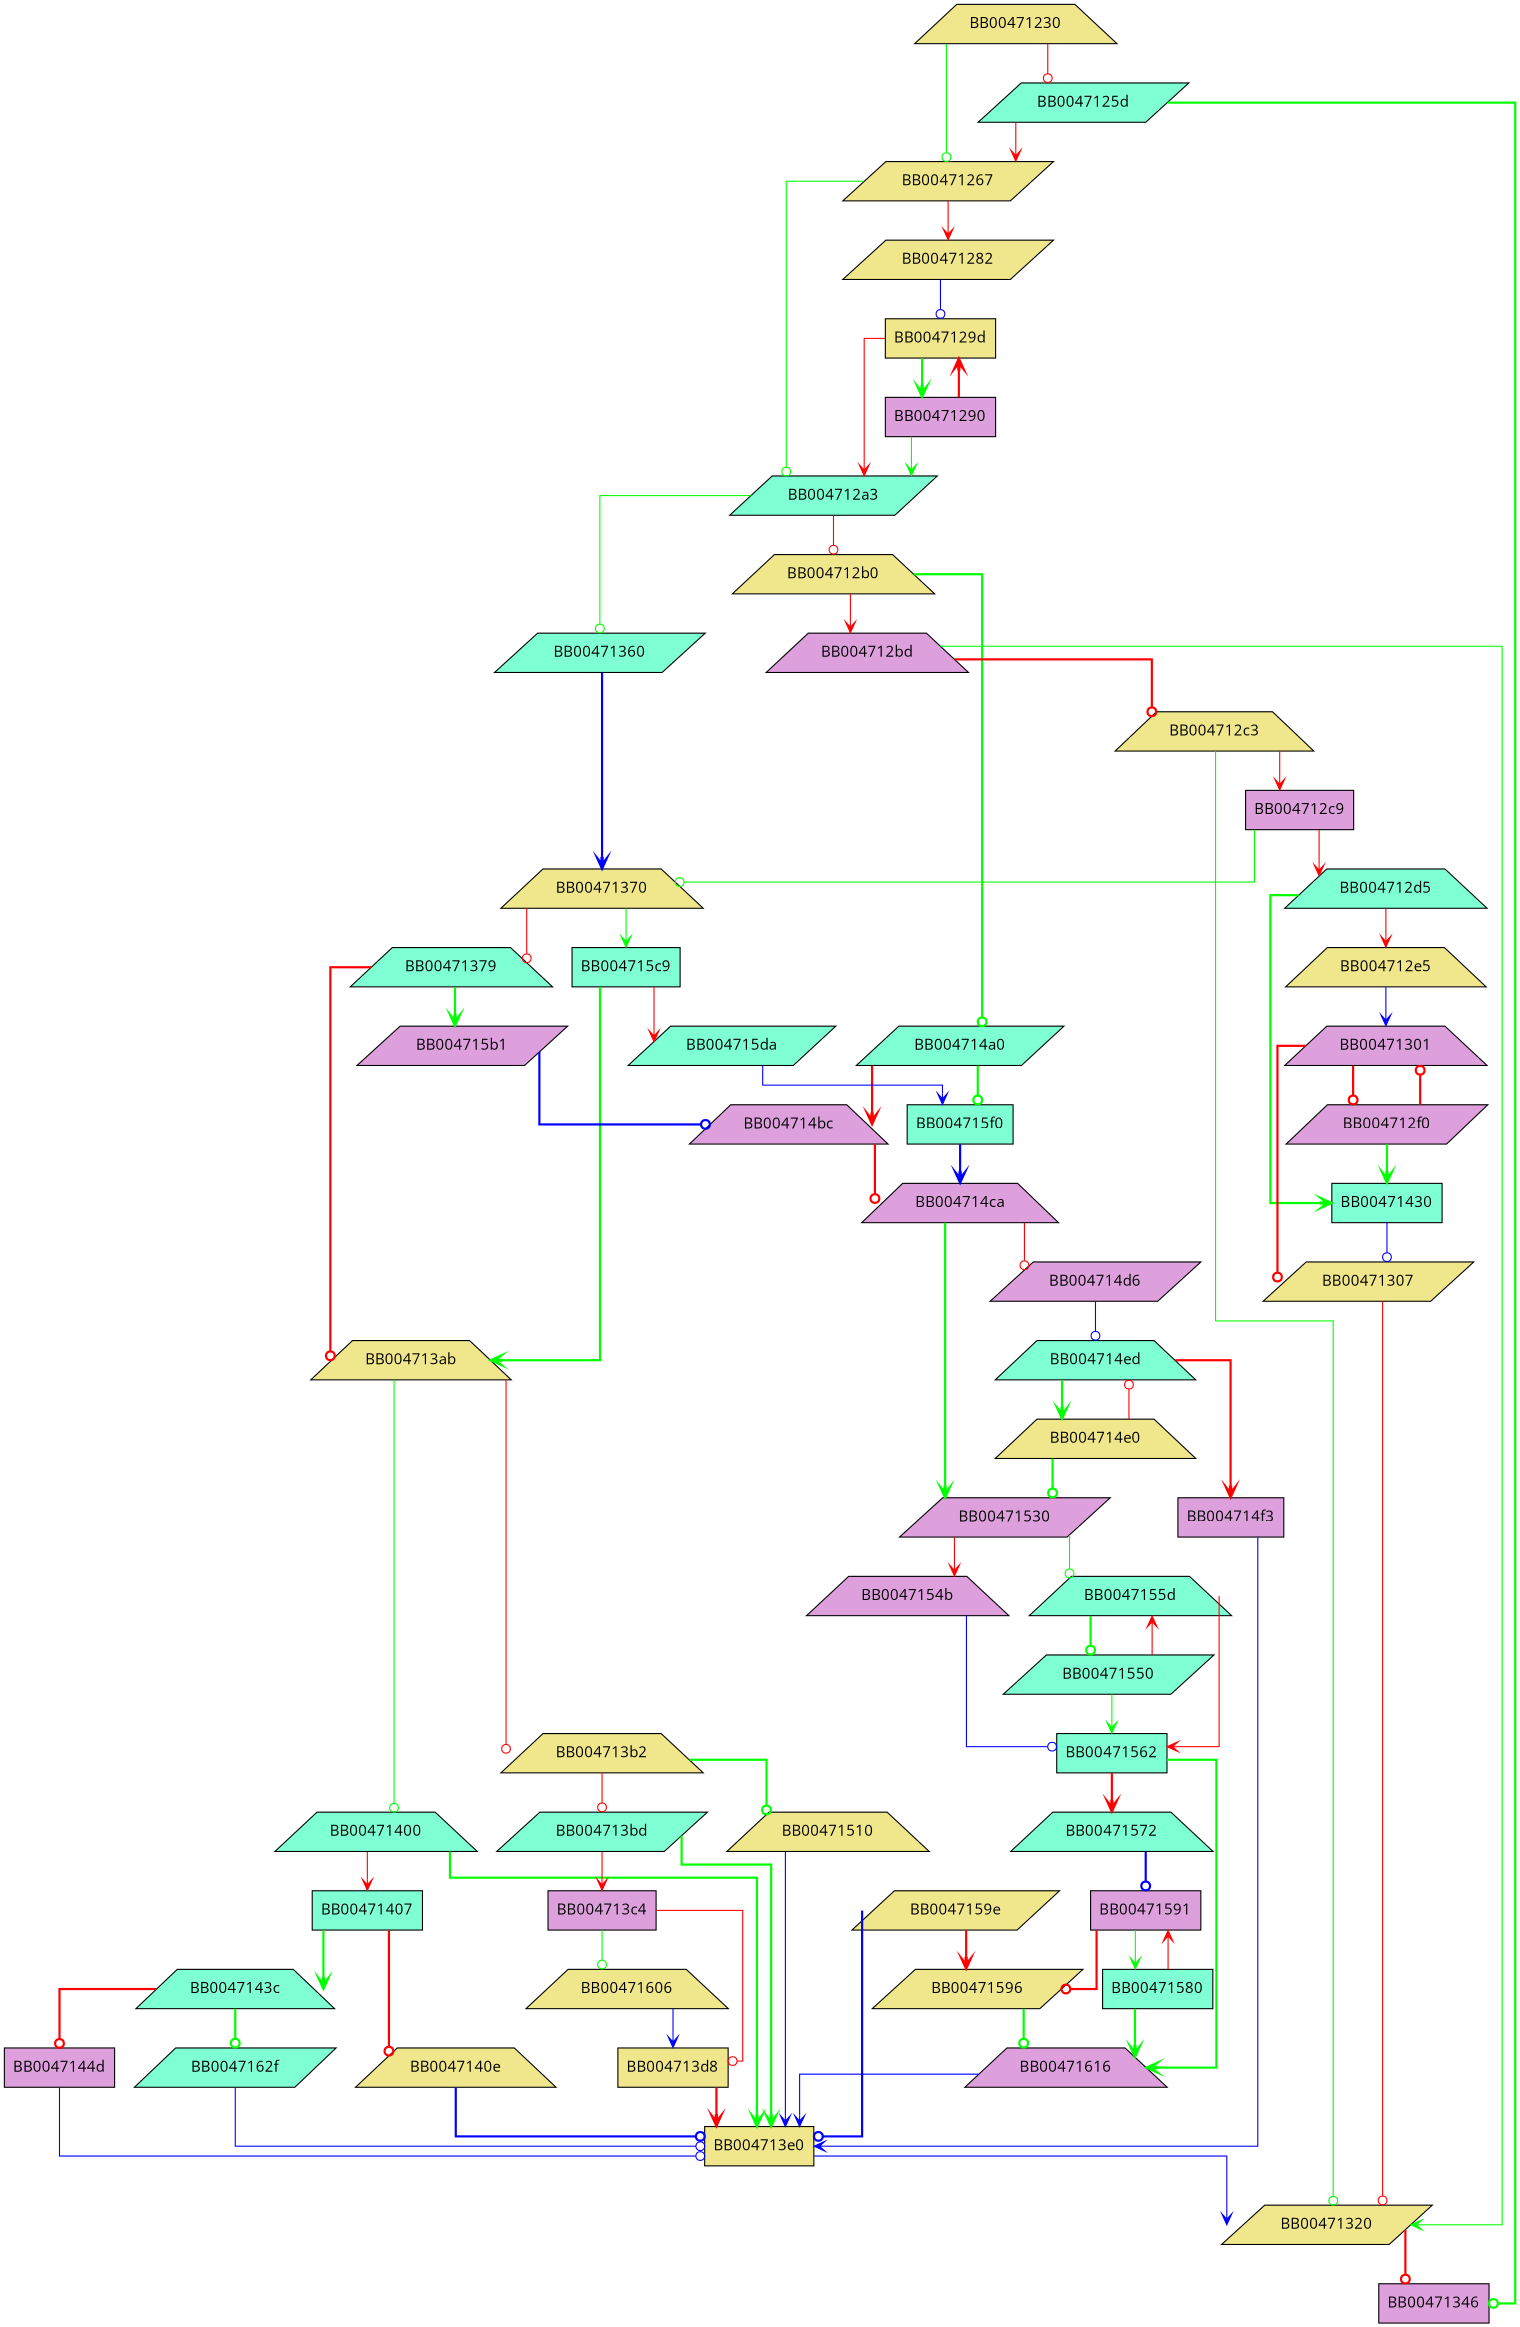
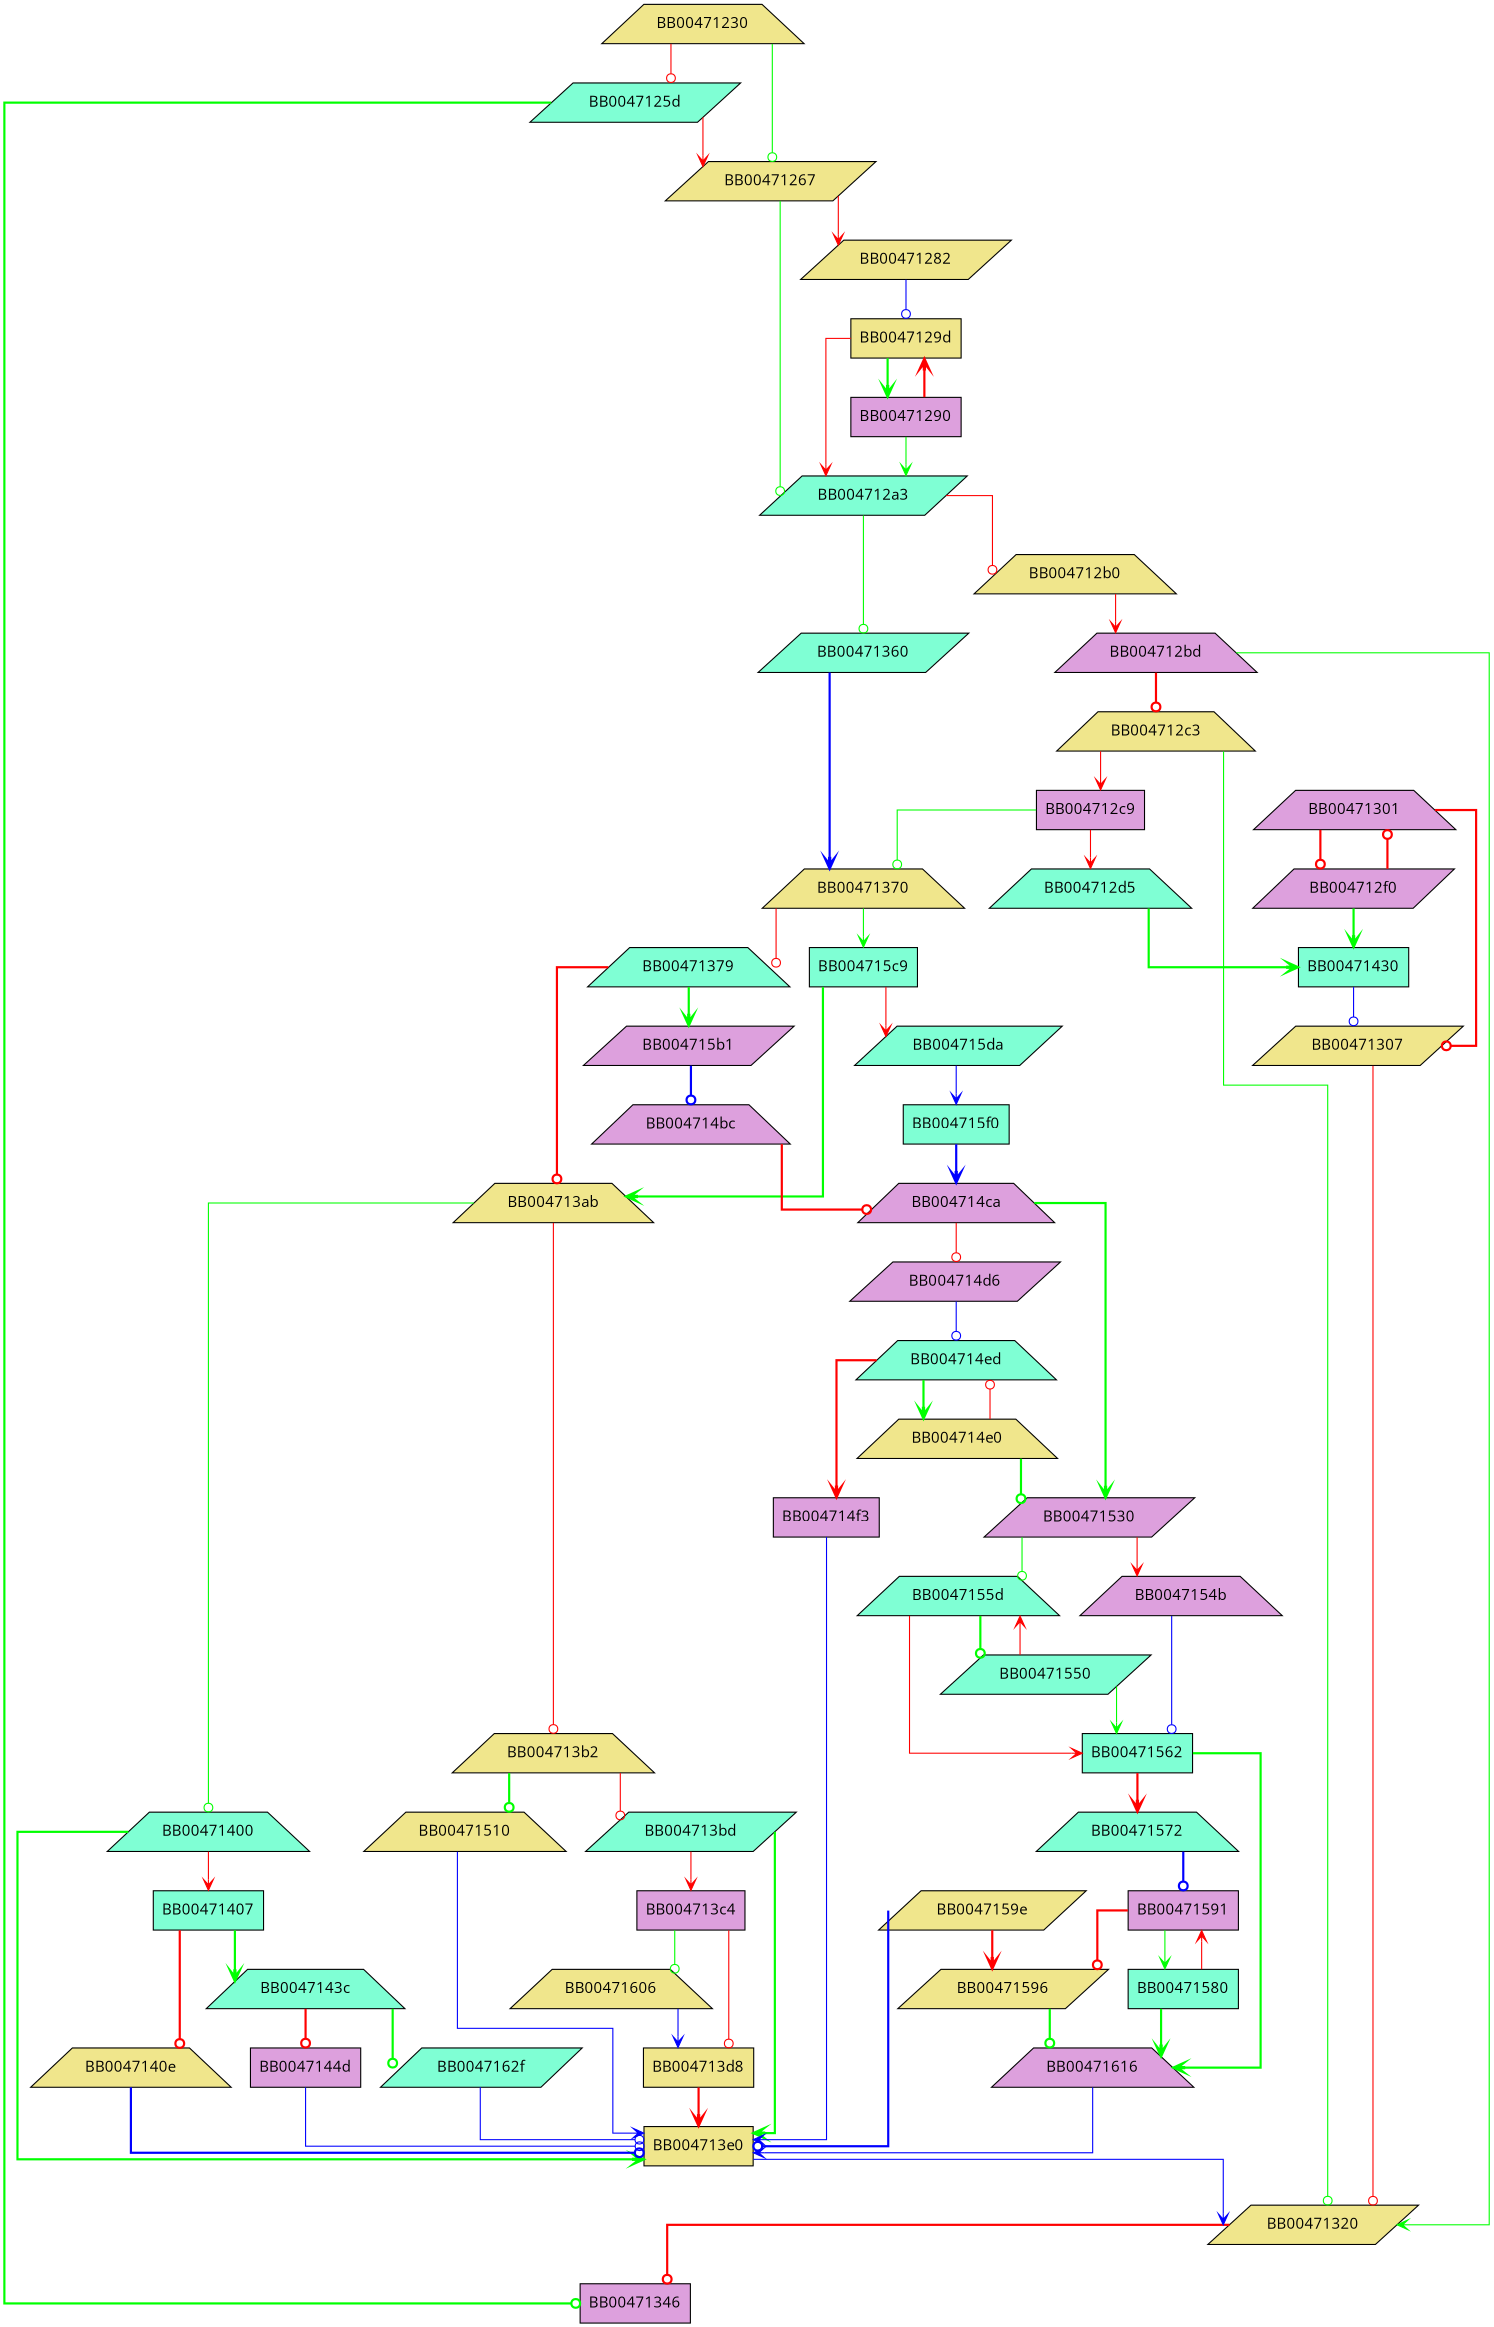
node "BB004712e5": removed
node "BB004714a0": removed
